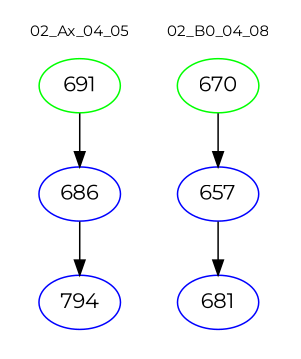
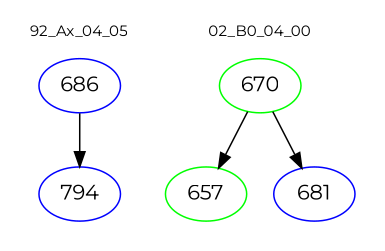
cluster "02_Ax_04_05": label "02_Ax_04_05" -> "92_Ax_04_05"
cluster "02_B0_04_08": label "02_B0_04_08" -> "02_B0_04_00"
node "691": removed
node "657": color blue -> green
edge "657" -> "681": now "670" -> "681"
